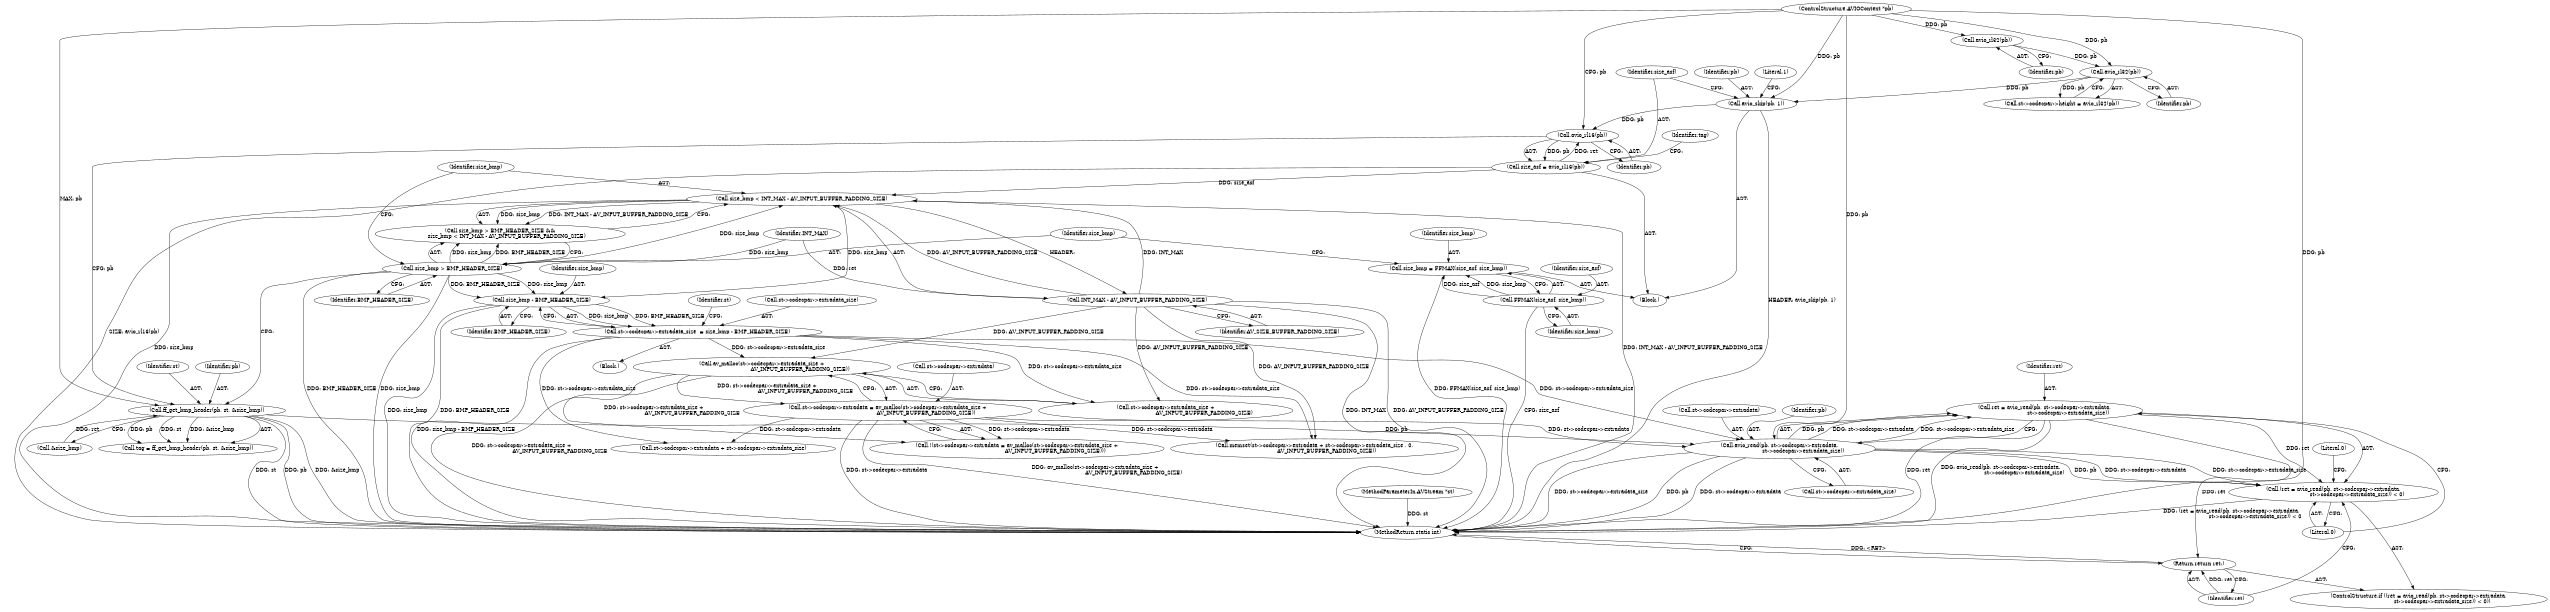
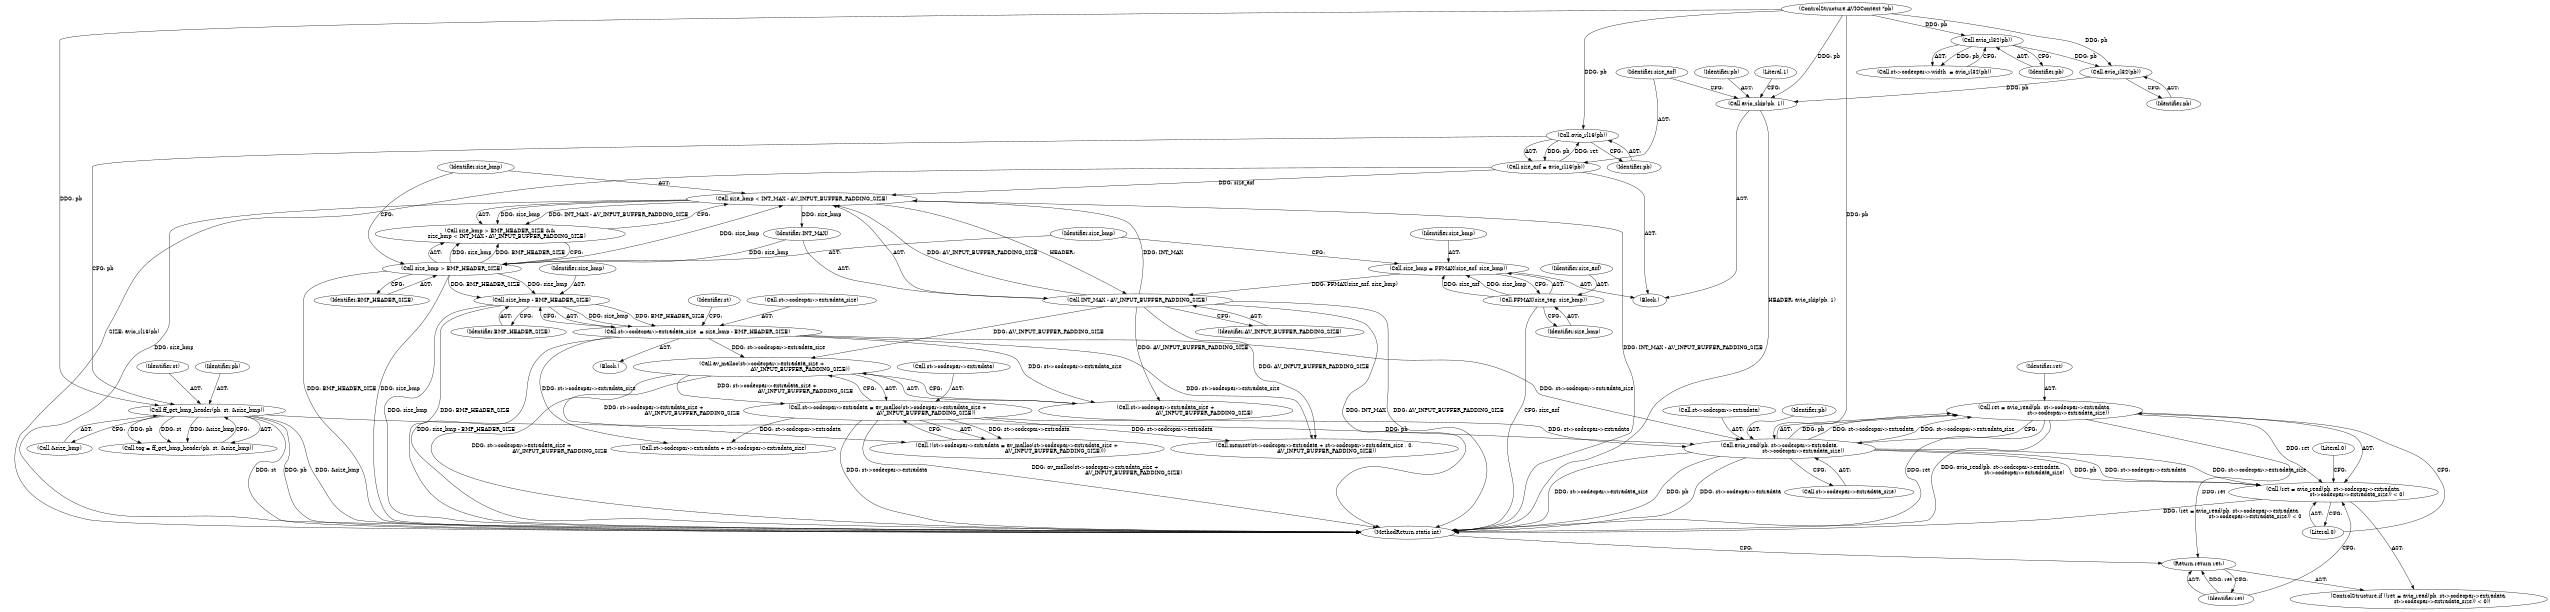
edge "(ControlStructure,AVIOContext *pb)" -> "(Call,avio_rl16(pb))": label "CFG: pb" -> "DDG: pb"
node "(Call,st->codecpar->width  = avio_rl32(pb))": added
node "(Call,st->codecpar->height = avio_rl32(pb))": removed
edge "(Call,avio_skip(pb, 1))" -> "(Call,avio_rl16(pb))": removed, label "DDG: pb"
node "(Identifier,tag)": removed
edge "(ControlStructure,AVIOContext *pb)" -> "(Call,ff_get_bmp_header(pb, st, &size_bmp))": label "MAX: pb" -> "DDG: pb"
edge "(Identifier,INT_MAX)" -> "(Call,INT_MAX - AV_INPUT_BUFFER_PADDING_SIZE)": label "DDG: ret" -> "AST: "
edge "(Call,size_bmp < INT_MAX - AV_INPUT_BUFFER_PADDING_SIZE)" -> "(Call,size_bmp - BMP_HEADER_SIZE)": now "(Call,size_bmp < INT_MAX - AV_INPUT_BUFFER_PADDING_SIZE)" -> "(Identifier,INT_MAX)"
edge "(Call,size_bmp > BMP_HEADER_SIZE)" -> "(Call,ff_get_bmp_header(pb, st, &size_bmp))": now "(Call,tag = ff_get_bmp_header(pb, st, &size_bmp))" -> "(Call,ff_get_bmp_header(pb, st, &size_bmp))"
node "(Call,FFMAX(size_asf, size_bmp))": label "(Call,FFMAX(size_asf, size_bmp))" -> "(Call,FFMAX(size_tag, size_bmp))"
node "(Identifier,AV_SIZE_BUFFER_PADDING_SIZE)": label "(Identifier,AV_SIZE_BUFFER_PADDING_SIZE)" -> "(Identifier,AV_INPUT_BUFFER_PADDING_SIZE)"
edge "(Call,size_bmp = FFMAX(size_asf, size_bmp))" -> "(MethodReturn,static int)": now "(Call,size_bmp = FFMAX(size_asf, size_bmp))" -> "(Call,INT_MAX - AV_INPUT_BUFFER_PADDING_SIZE)"
edge "(Call,&size_bmp)" -> "(Call,ff_get_bmp_header(pb, st, &size_bmp))": label "DDG: ret" -> "AST: "
edge "(ControlStructure,AVIOContext *pb)" -> "(MethodReturn,static int)": removed, label "DDG: pb"
node "(MethodParameterIn,AVStream *st)": removed
edge "(Return,return ret;)" -> "(MethodReturn,static int)": removed, label "DDG: <RET>"
